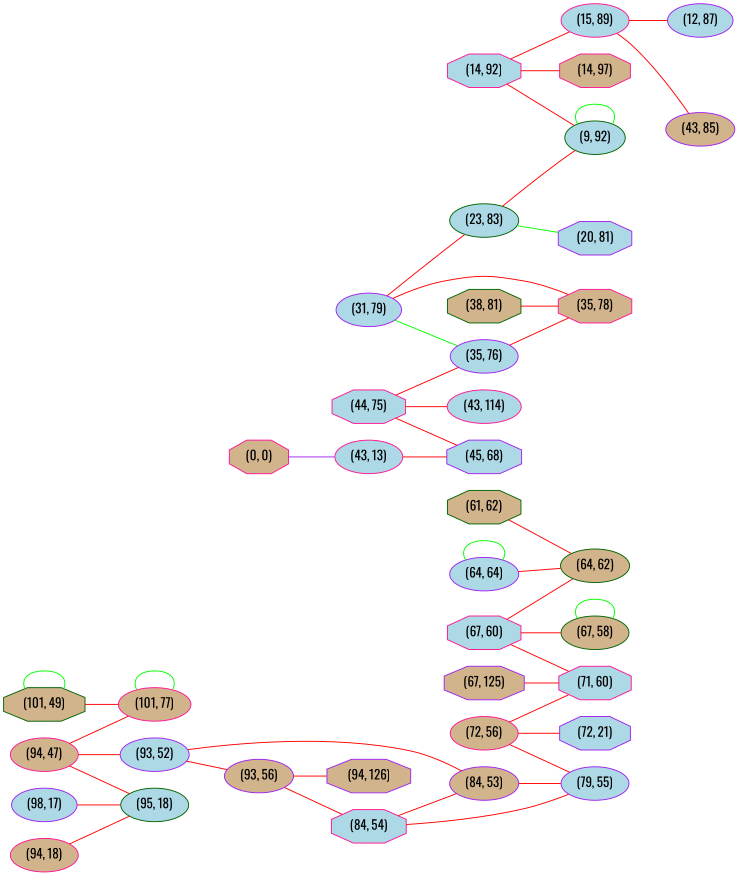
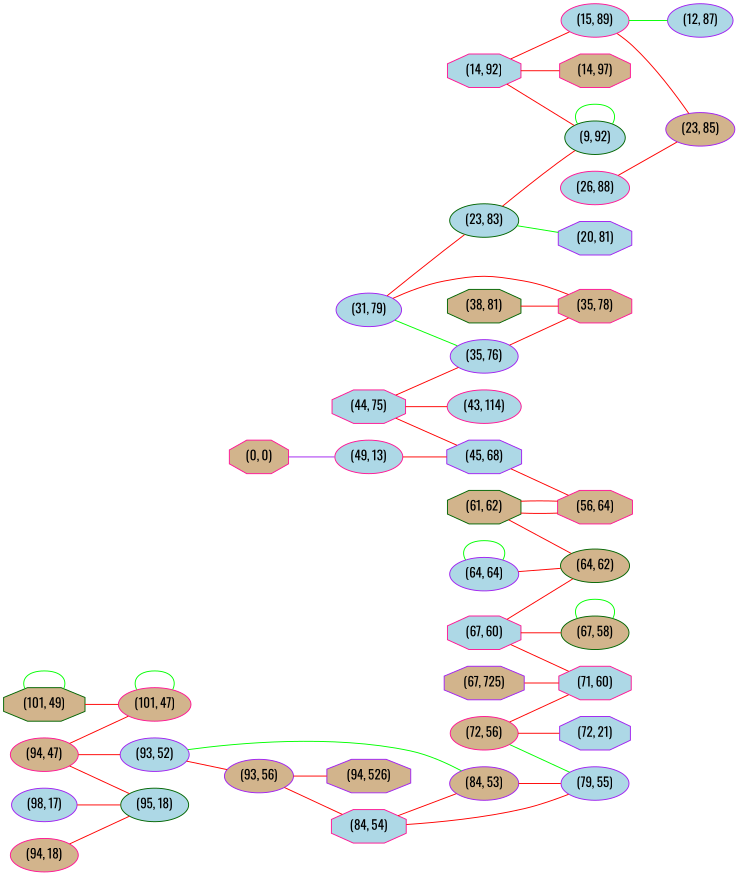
edge "(15, 89)" -- "(12, 87)": color red -> green
node "(43, 85)": label "(43, 85)" -> "(23, 85)"
node "(26, 88)": added
node "(43, 13)": label "(43, 13)" -> "(49, 13)"
node "(56, 64)": added
node "(67, 125)": label "(67, 125)" -> "(67, 725)"
node "(101, 77)": label "(101, 77)" -> "(101, 47)"
edge "(93, 52)" -- "(84, 53)": color red -> green
edge "(72, 56)" -- "(79, 55)": color red -> green
node "(94, 126)": label "(94, 126)" -> "(94, 526)"
